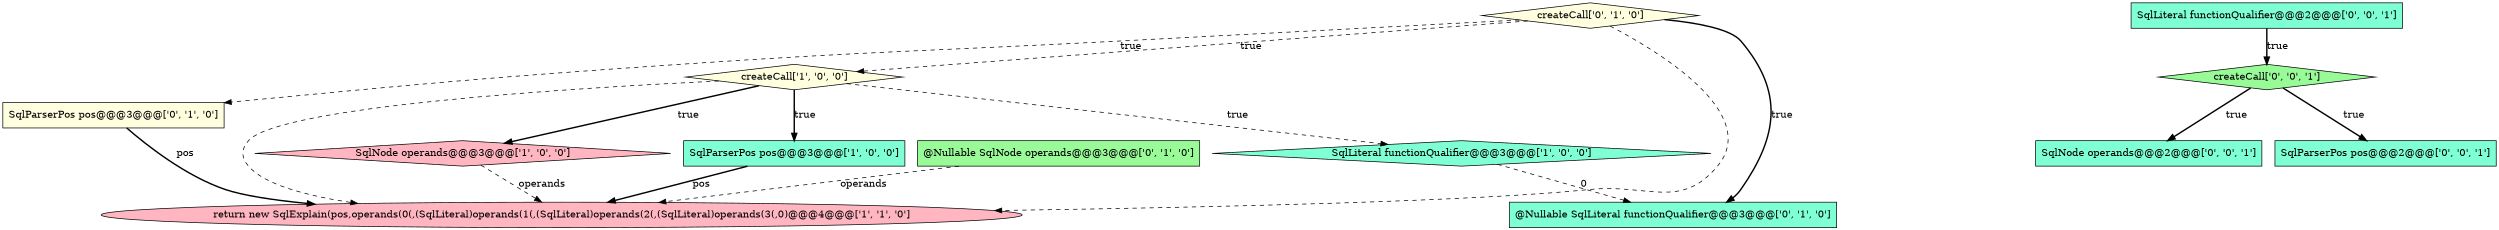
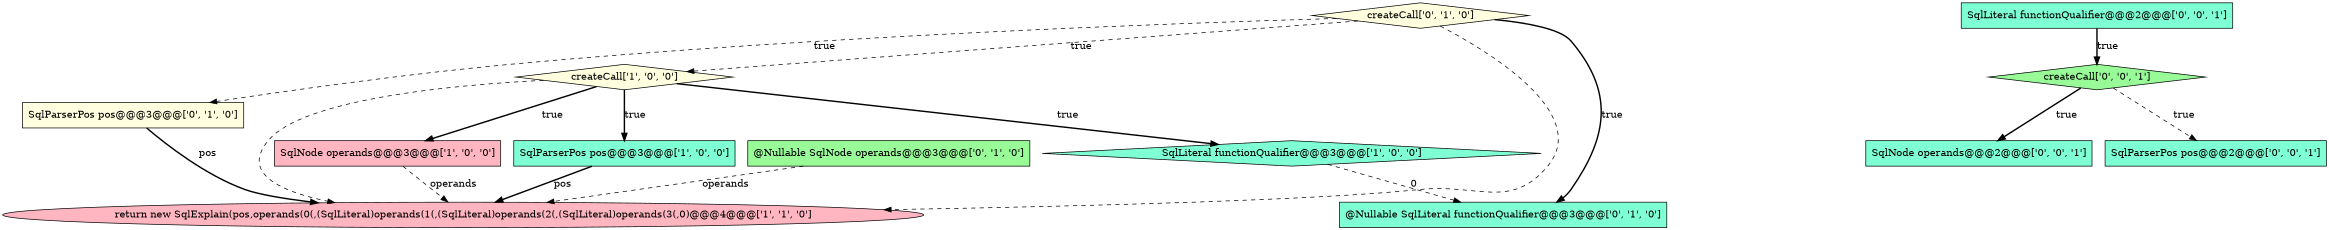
edge "createCall['0', '0', '1']" -> "SqlParserPos pos@@@2@@@['0', '0', '1']": style bold -> dashed
edge "createCall['1', '0', '0']" -> "SqlLiteral functionQualifier@@@3@@@['1', '0', '0']": style dashed -> bold
node "SqlNode operands@@@3@@@['1', '0', '0']": shape diamond -> box
